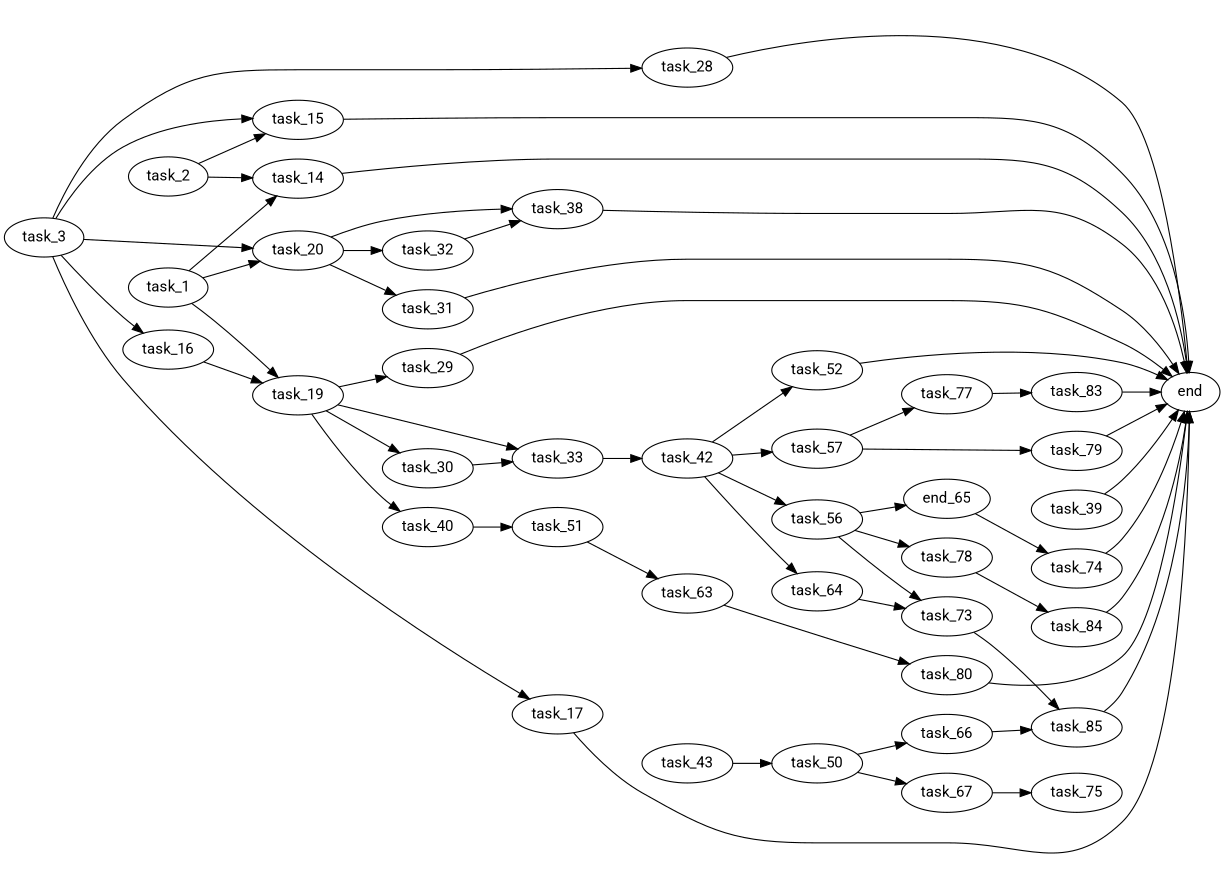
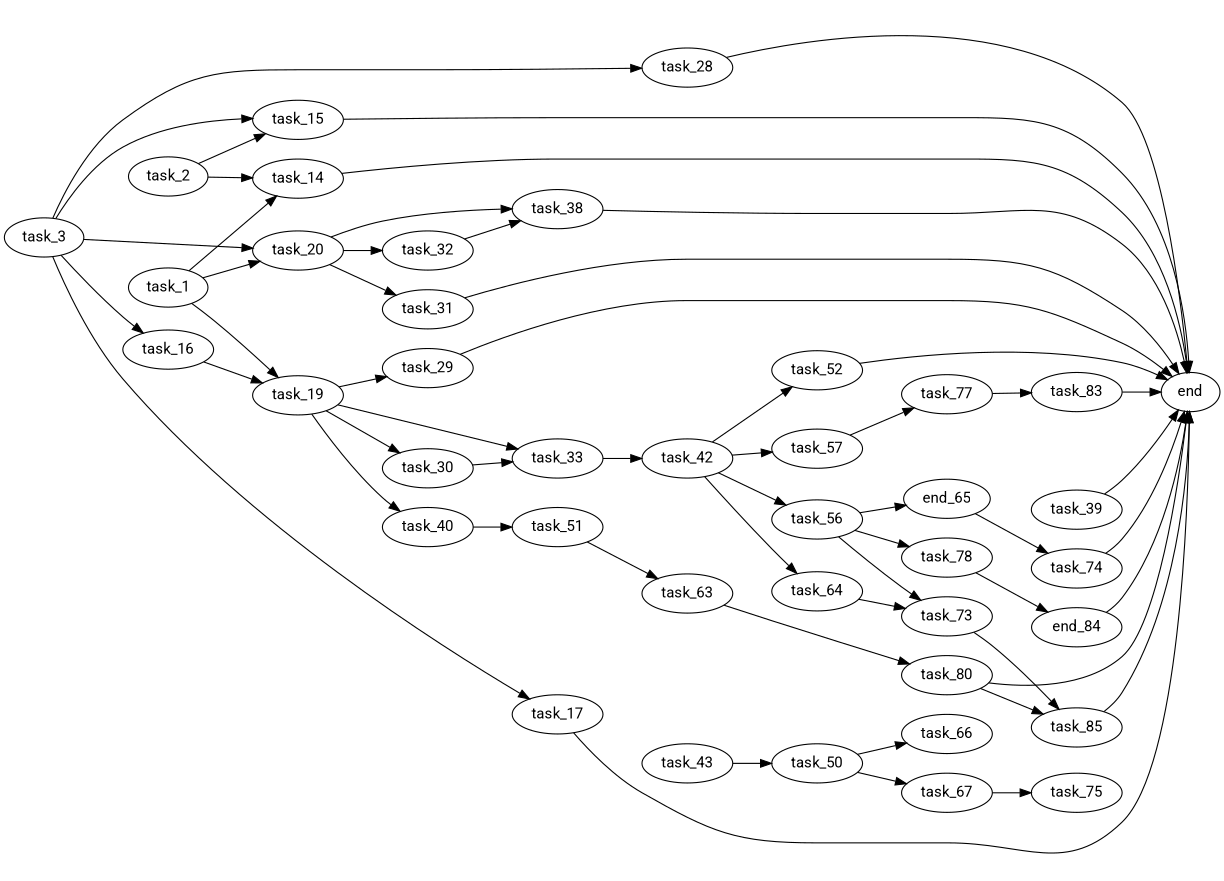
node "task_79": removed
node "task_84": label "task_84" -> "end_84"
edge "task_66" -> "task_85": now "task_80" -> "task_85"
